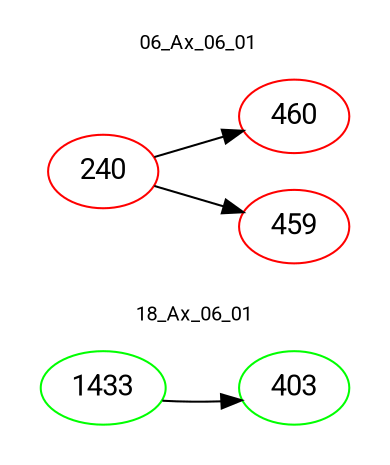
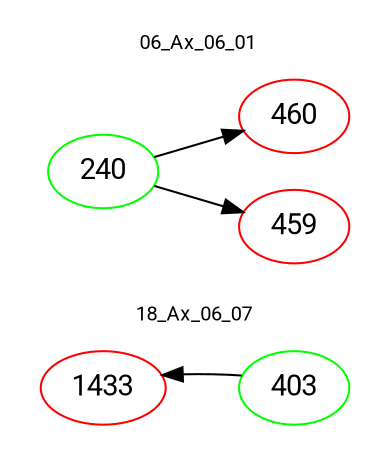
node "240": color red -> green
cluster "18_Ax_06_01": label "18_Ax_06_01" -> "18_Ax_06_07"
node "1433": color green -> red
edge "1433" -> "403": reversed
